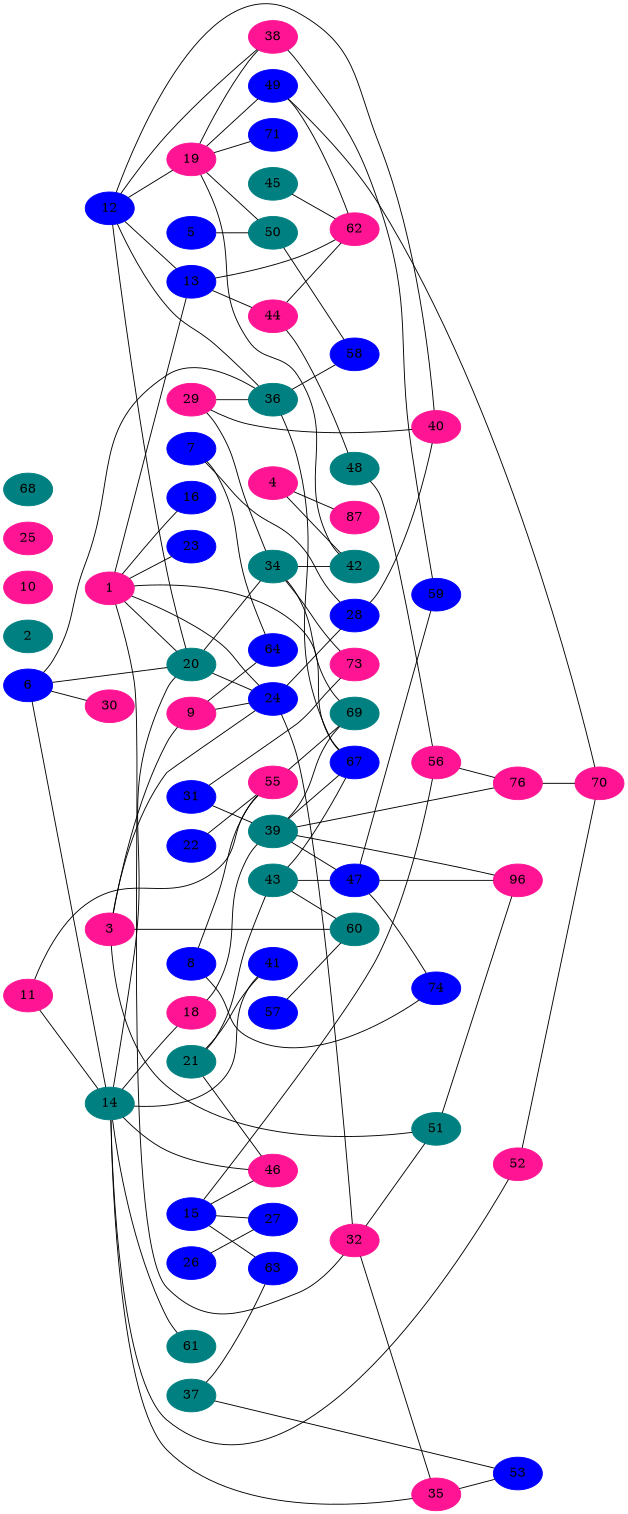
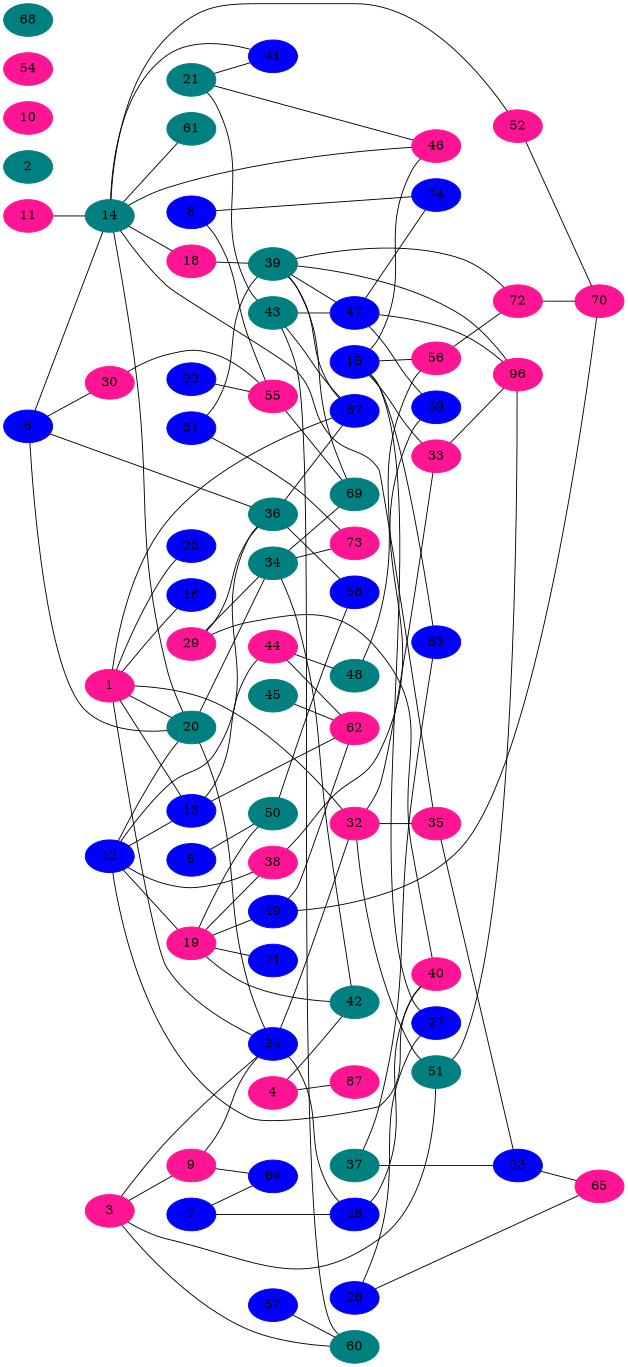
node "54": added
node "33": added
node "25": removed
node "76": label "76" -> "72"
edge "55" -- "11": now "55" -- "30"
node "65": added
